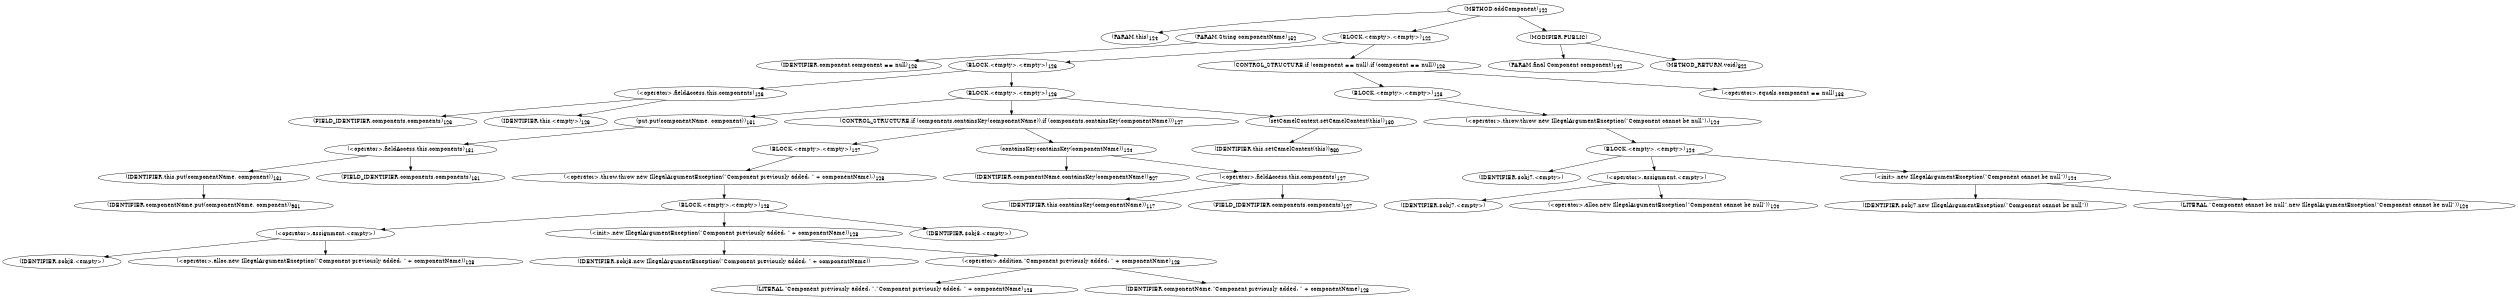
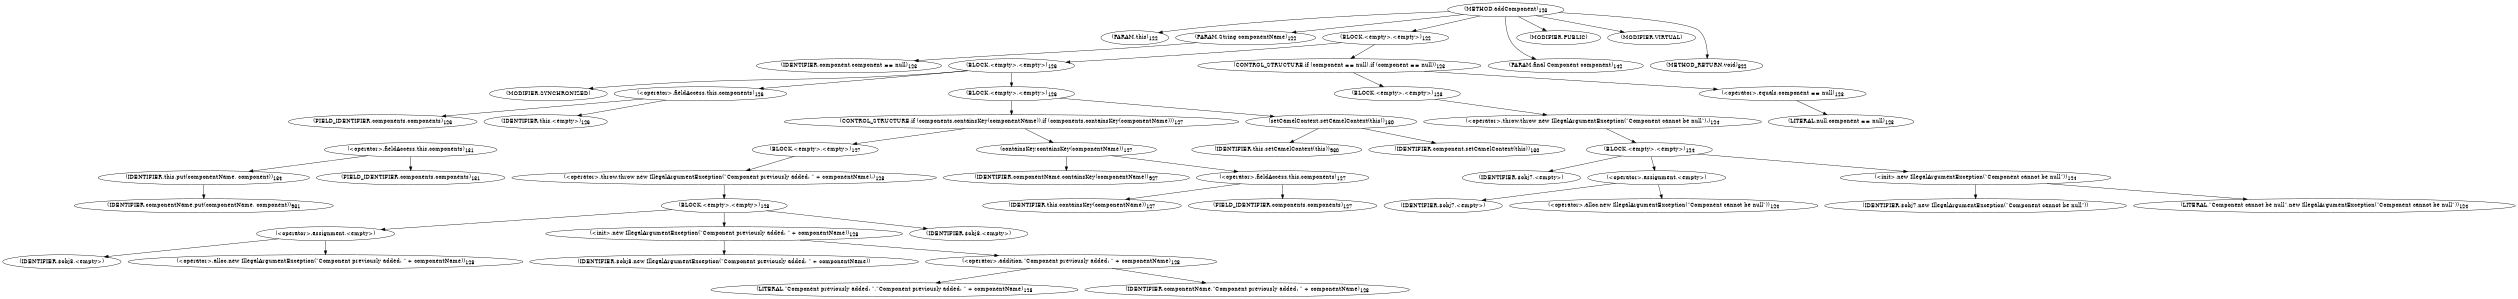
node "(METHOD,addComponent)": text "122" -> "123"
edge "(METHOD,addComponent)" -> "(PARAM,String componentName)": added
node "(PARAM,this)": text "124" -> "122"
node "(PARAM,String componentName)": text "152" -> "122"
node "(MODIFIER,VIRTUAL)": added
edge "(MODIFIER,PUBLIC)" -> "(PARAM,final Component component)": now "(METHOD,addComponent)" -> "(PARAM,final Component component)"
edge "(MODIFIER,PUBLIC)" -> "(METHOD_RETURN,void)": now "(METHOD,addComponent)" -> "(METHOD_RETURN,void)"
node "(<operator>.equals,component == null)": text "133" -> "123"
node "(MODIFIER,SYNCHRONIZED)": added
node "(put,put(componentName, component))": removed
node "(LITERAL,null,component == null)": added
node "(containsKey,containsKey(componentName))": text "124" -> "127"
node "(IDENTIFIER,component,setCamelContext(this))": added
node "(IDENTIFIER,this,put(componentName, component))": text "131" -> "134"
node "(IDENTIFIER,this,containsKey(componentName))": text "117" -> "127"
